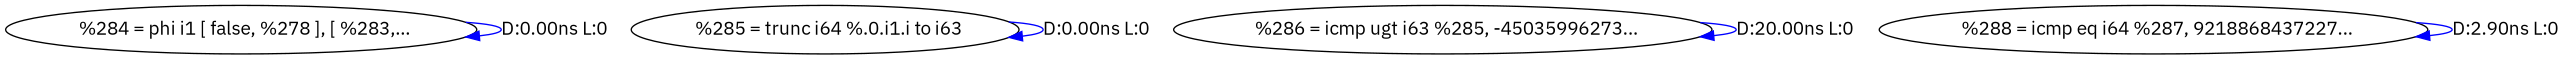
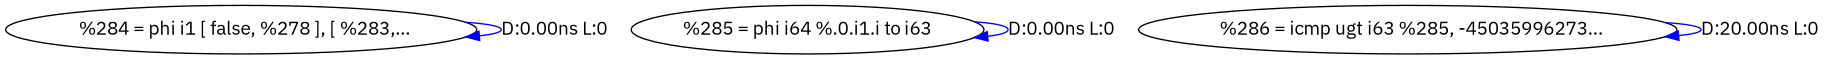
node "%285 = trunc i64 %.0.i1.i to i63": label "%285 = trunc i64 %.0.i1.i to i63" -> "%285 = phi i64 %.0.i1.i to i63"
node "%288 = icmp eq i64 %287, 9218868437227...": removed
